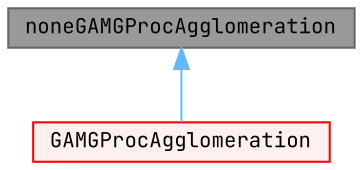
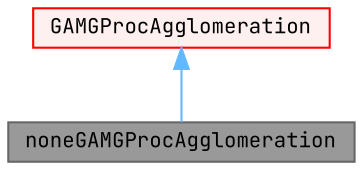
edge "GAMGProcAgglomeration" -> "noneGAMGProcAgglomeration": reversed
